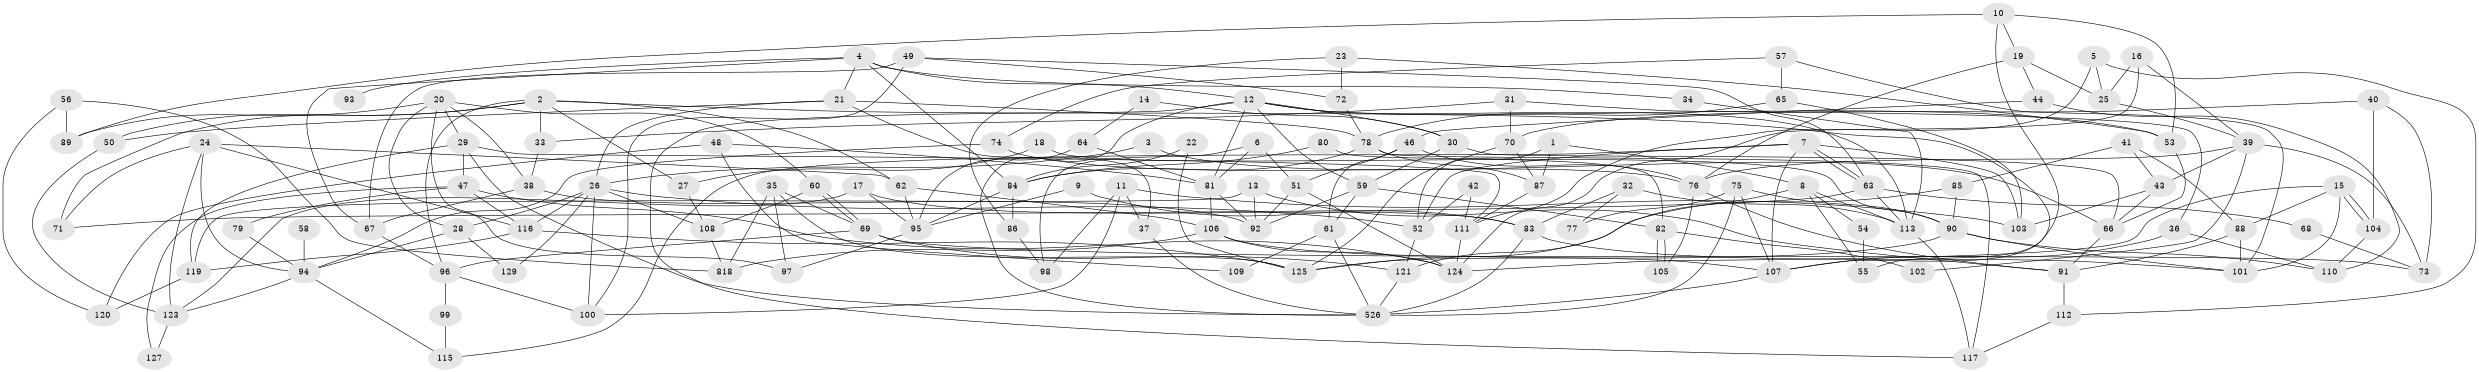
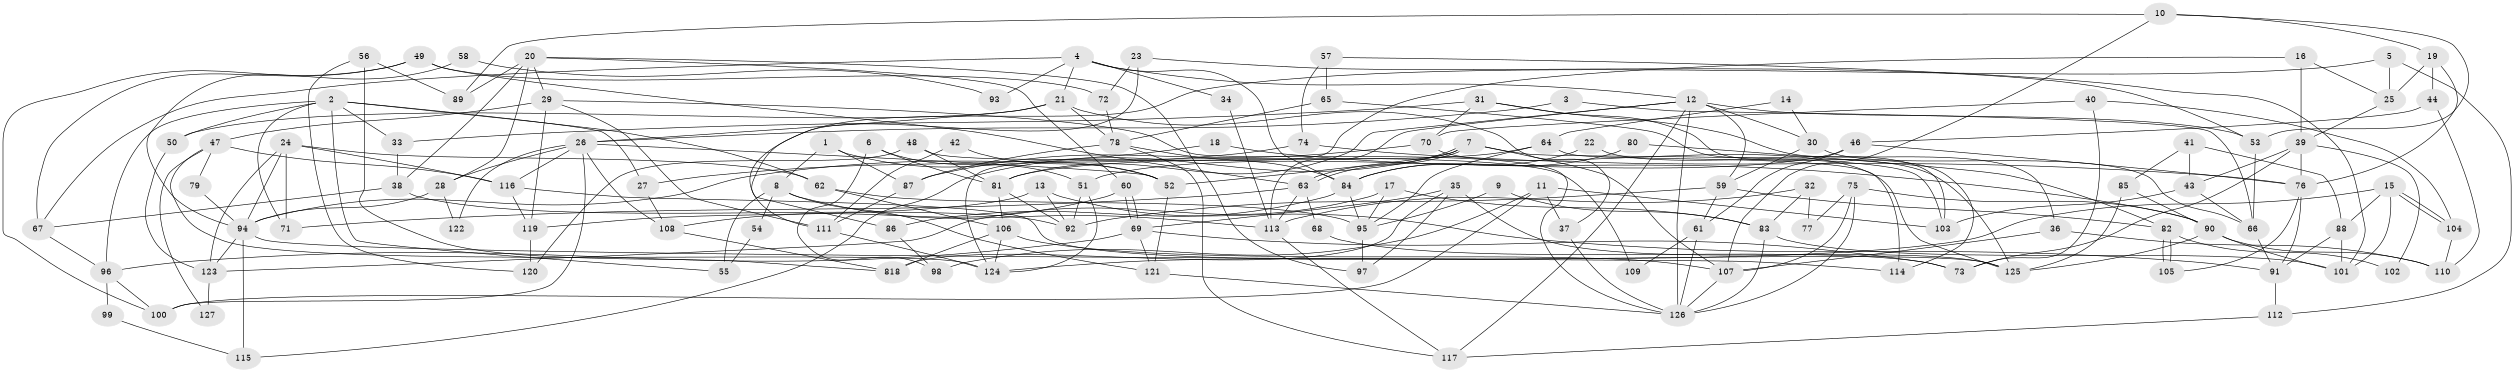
edge "58" -- "93": added
node "129": label "129" -> "122"
node "114": added
node "526": label "526" -> "126"
